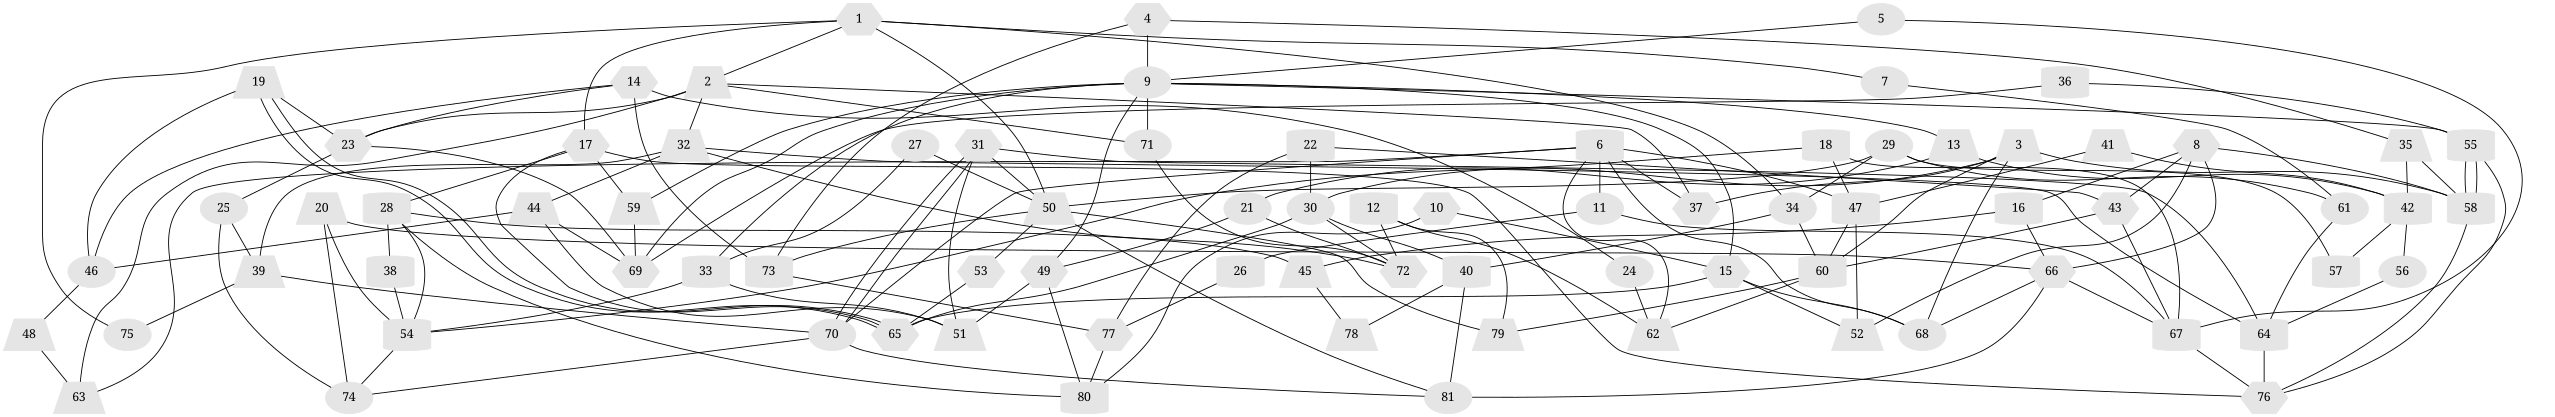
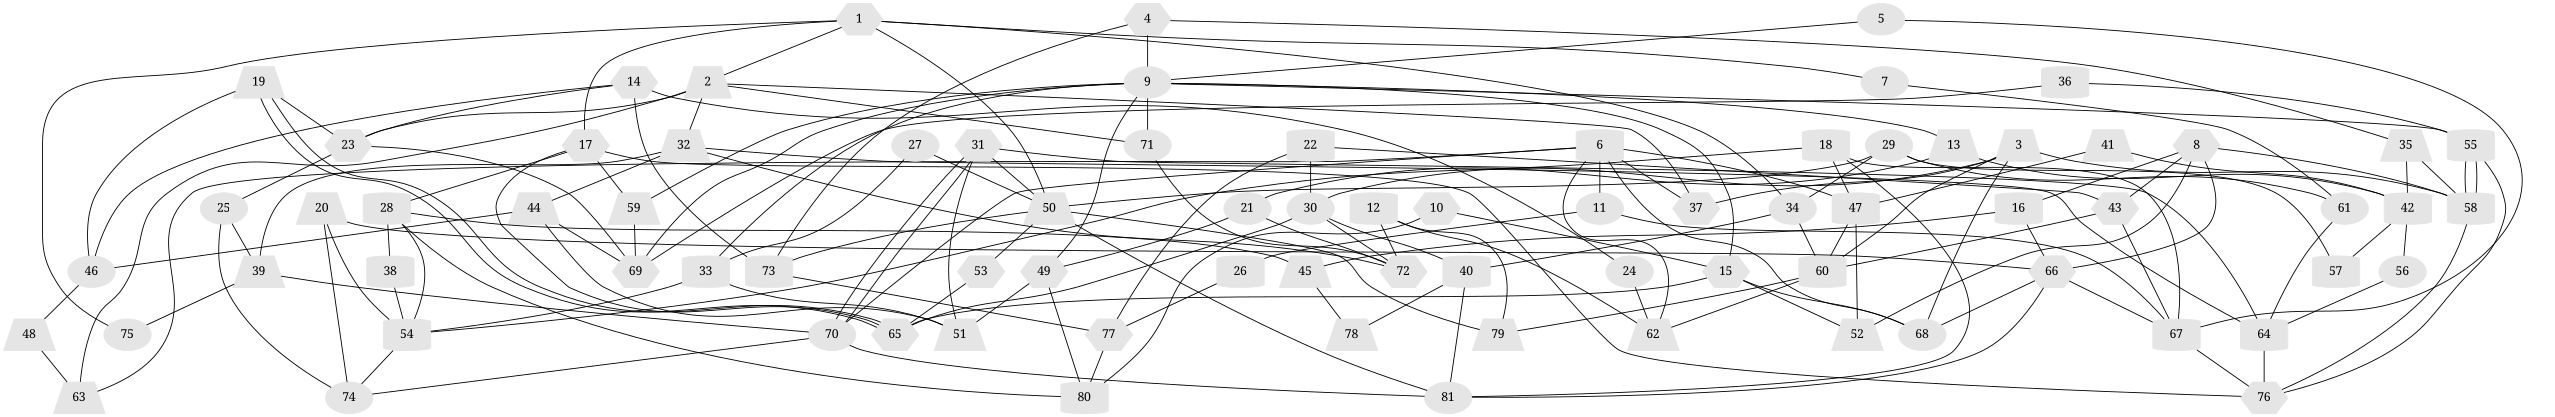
edge "18" -- "81": added
